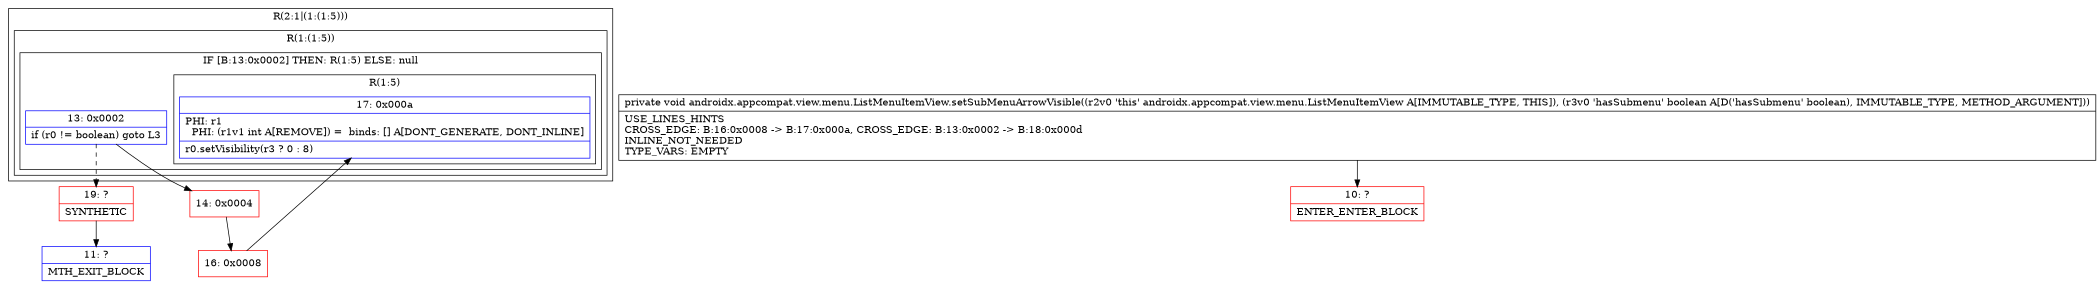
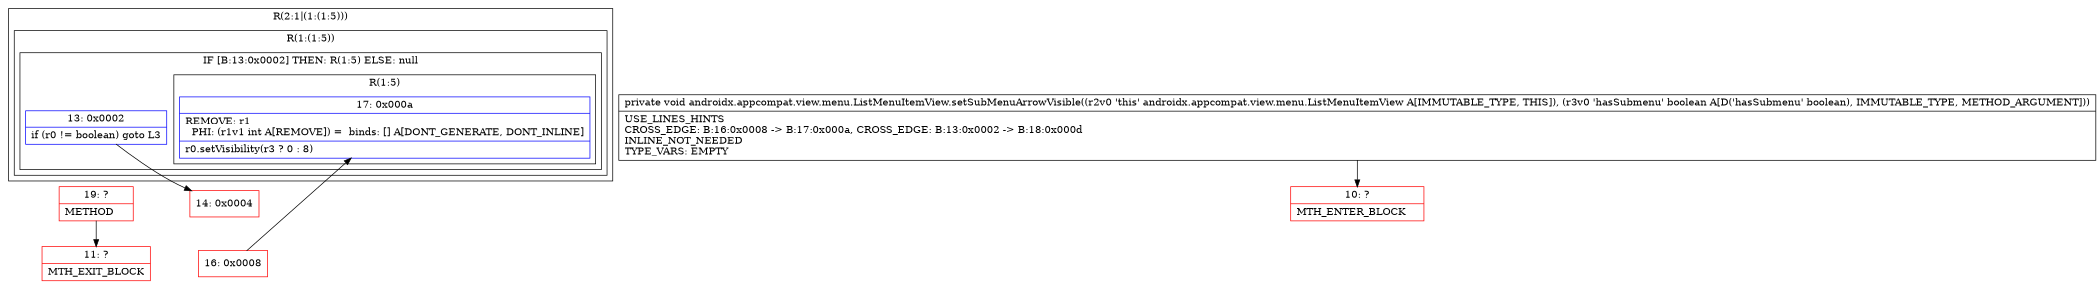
node "17: 0x000a": text "PHI: r1" -> "REMOVE: r1"
edge "13: 0x0002" -> "19: ?": removed
node "19: ?": text "SYNTHETIC" -> "METHOD"
node "10: ?": text "ENTER_ENTER_BLOCK" -> "MTH_ENTER_BLOCK"
edge "14: 0x0004" -> "16: 0x0008": removed
node "11: ?": color blue -> red
